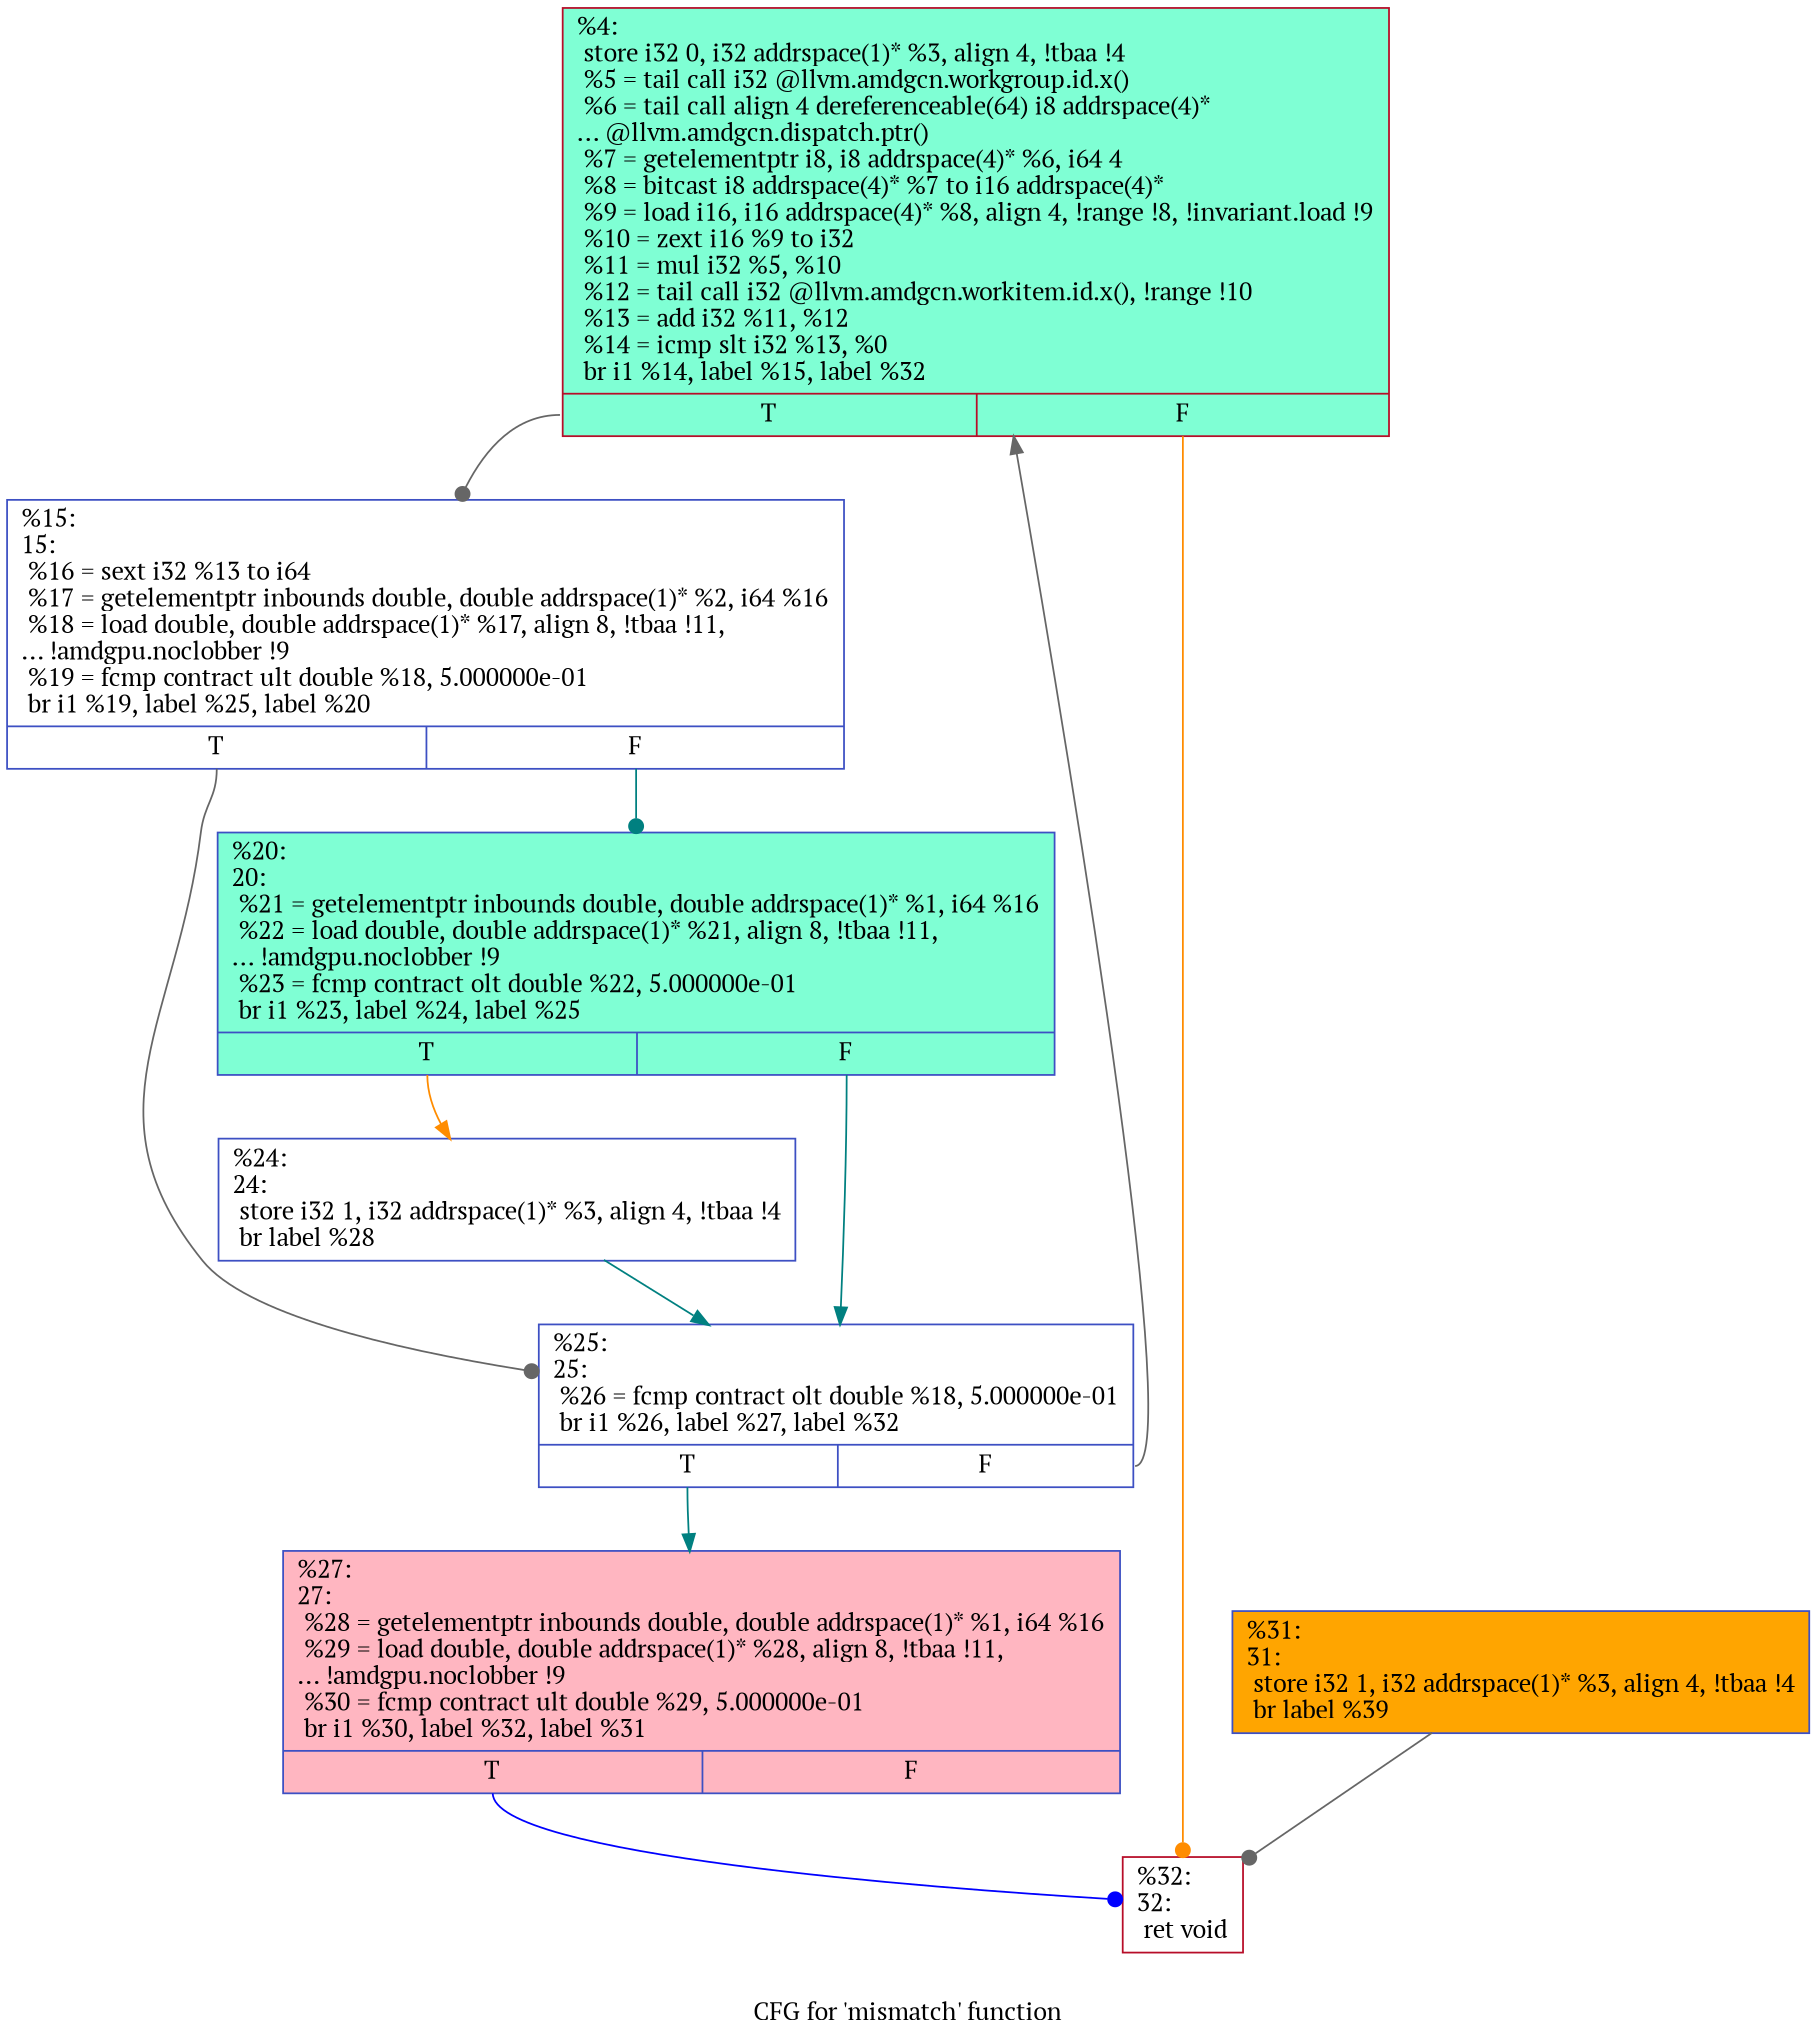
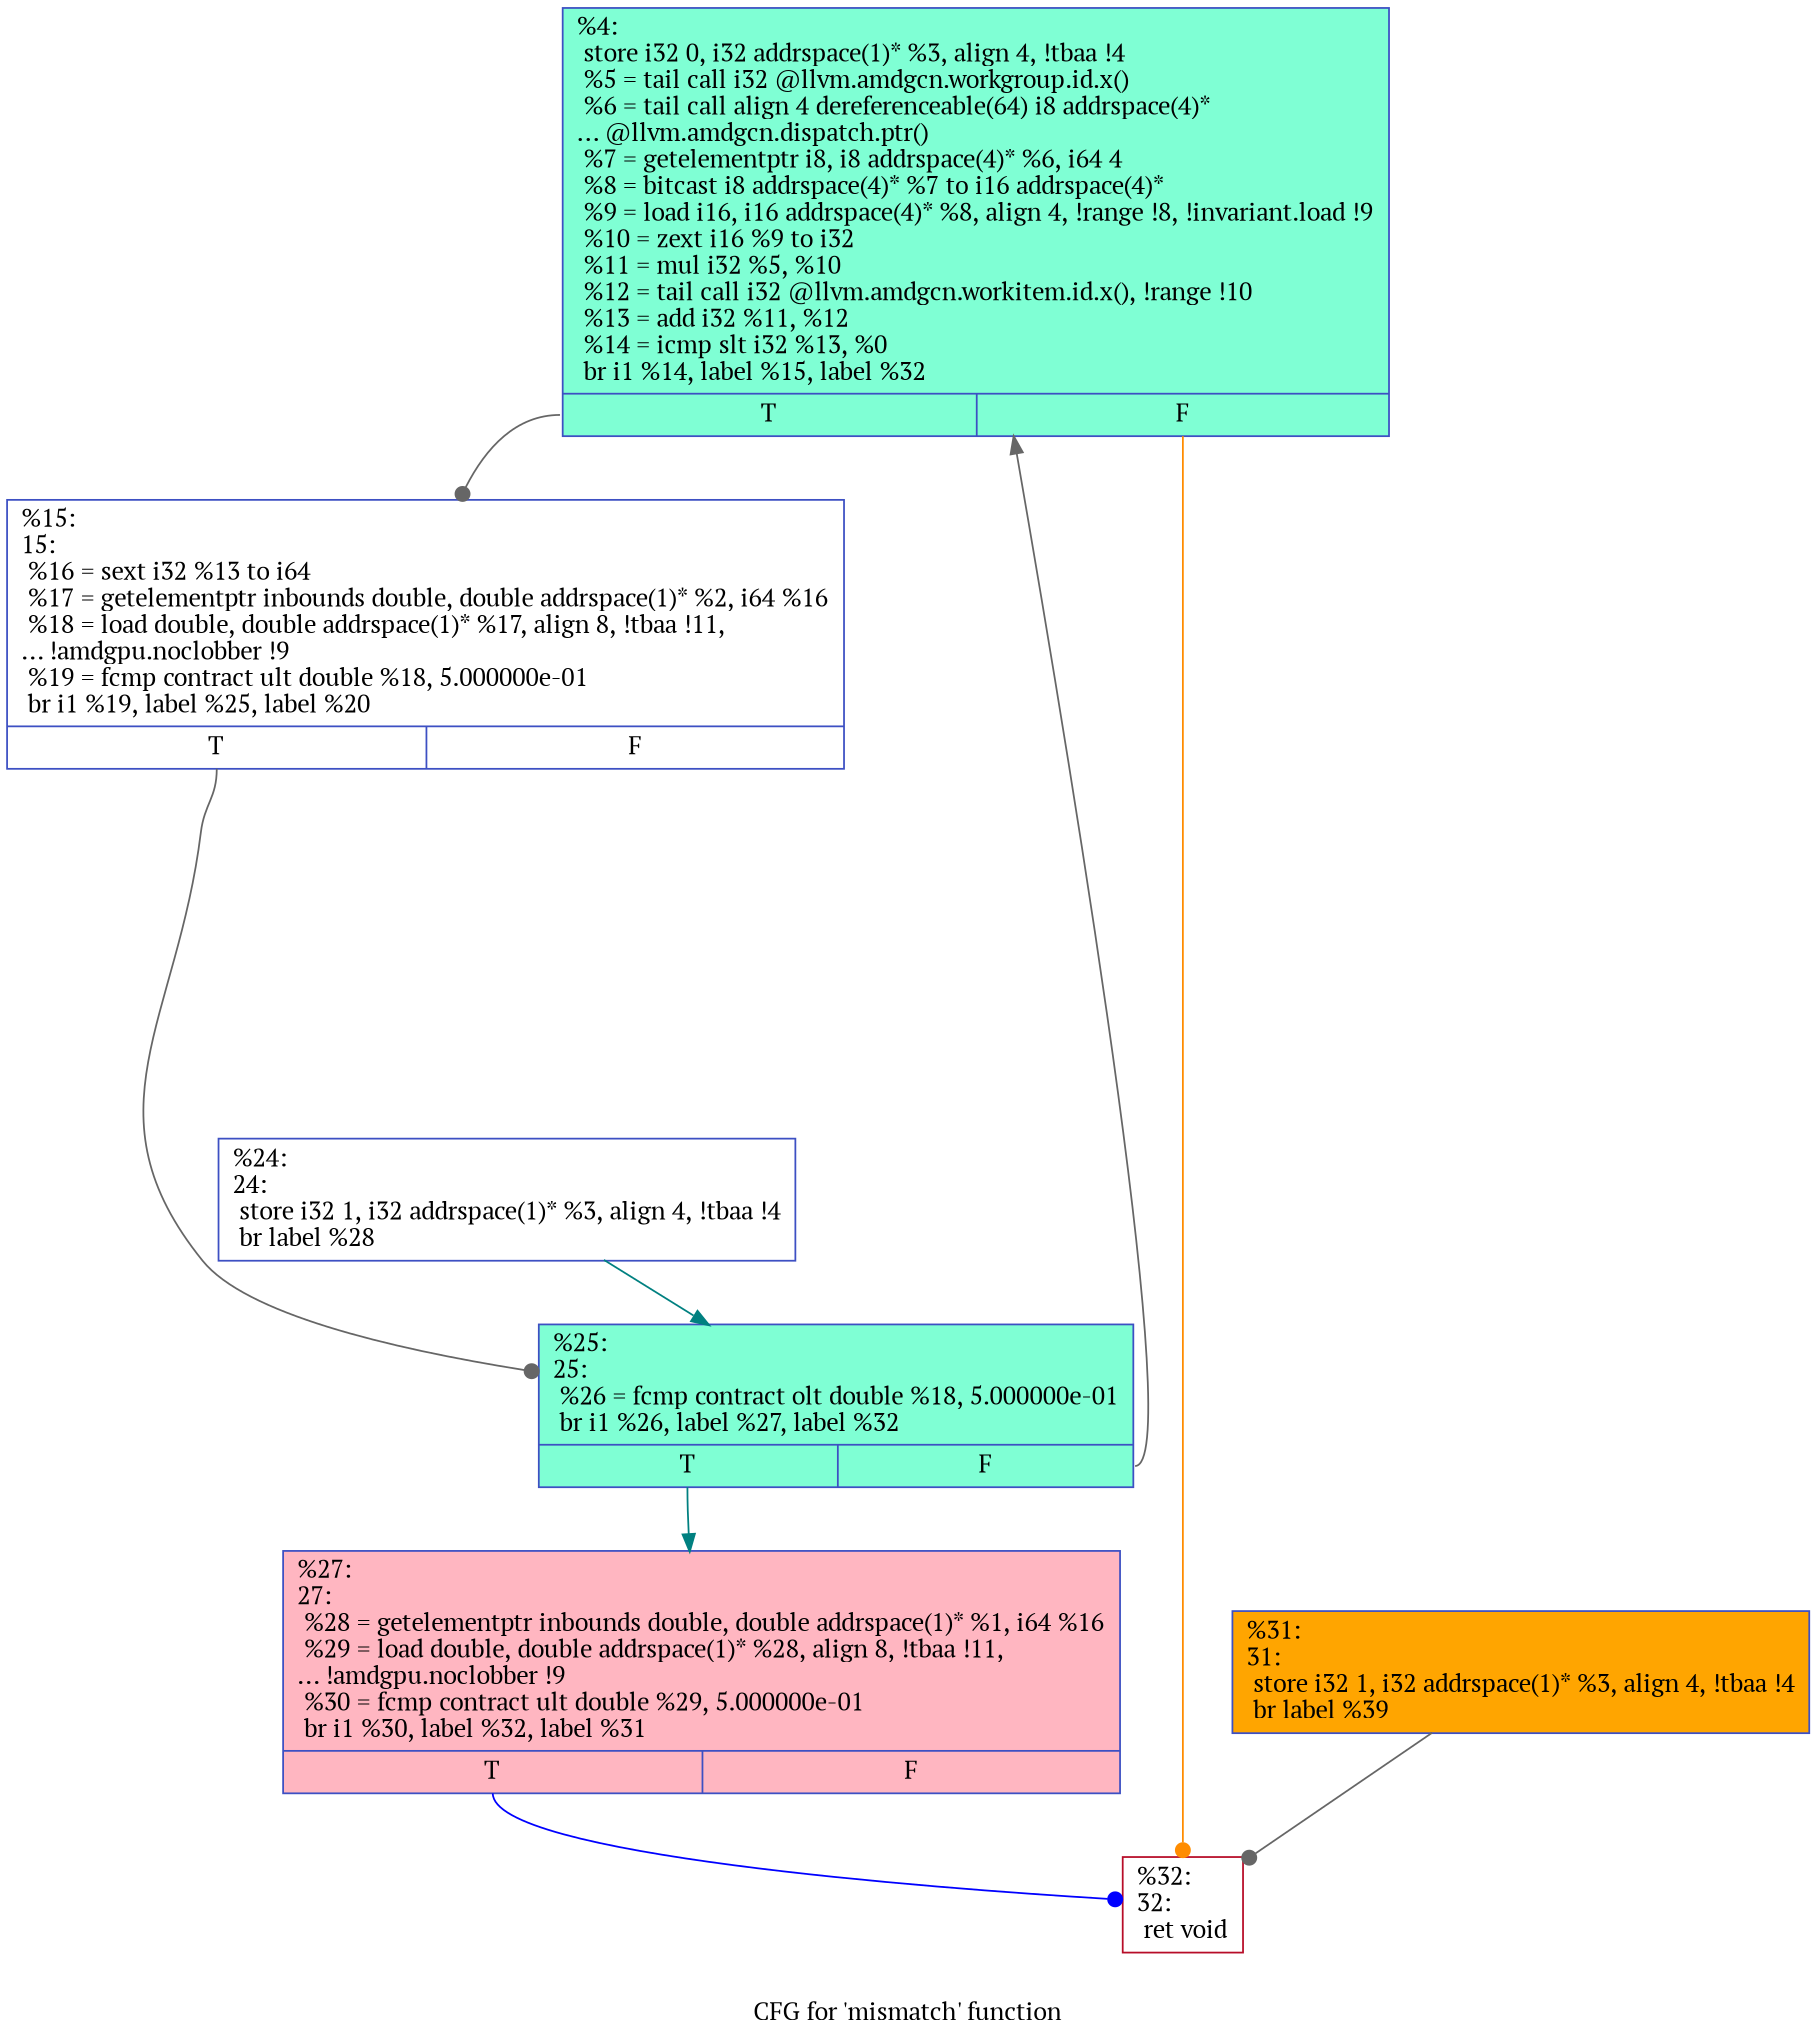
node "%4:": color #b70d28ff -> #3d50c3ff
node "%20:": removed
node "%25:": fillcolor white -> aquamarine
